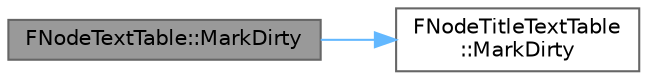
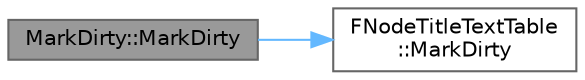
node "FNodeTextTable::MarkDirty": label "FNodeTextTable::MarkDirty" -> "MarkDirty::MarkDirty"
